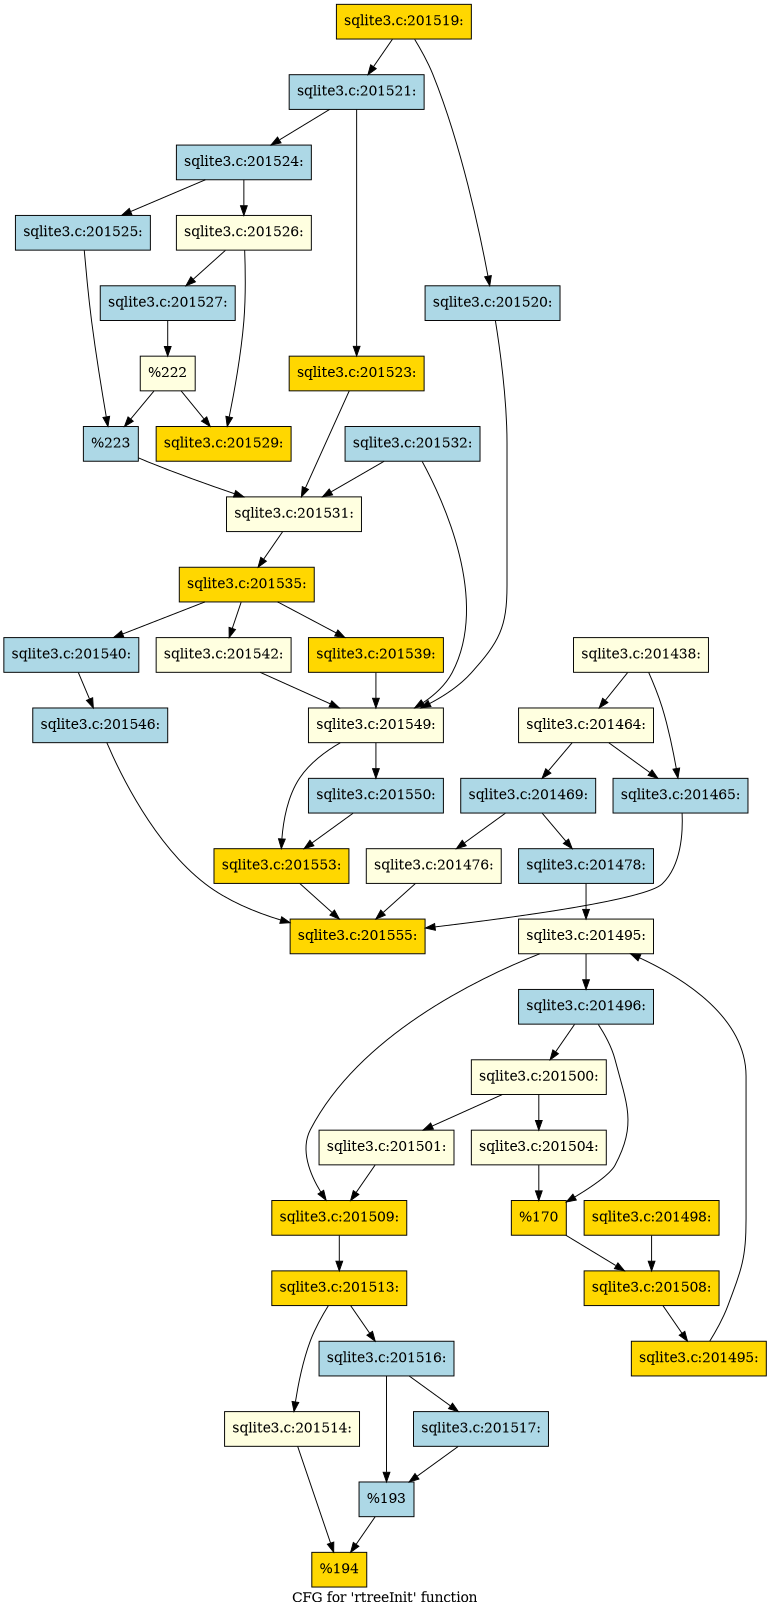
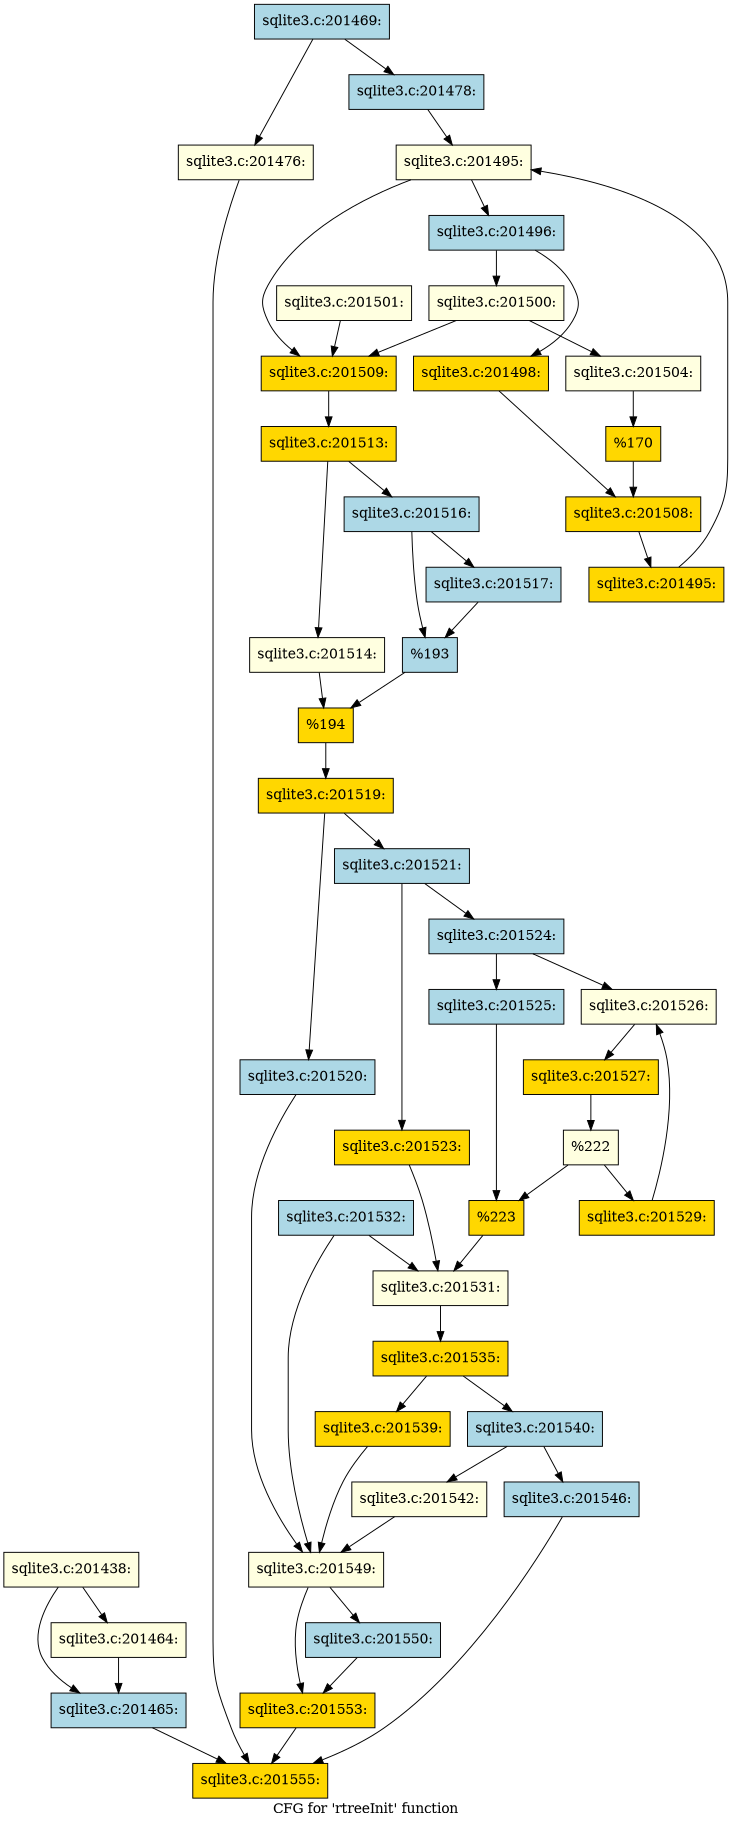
node "sqlite3.c:201527:": fillcolor lightblue -> gold
edge "sqlite3.c:201526:" -> "sqlite3.c:201529:": reversed
node "%223": fillcolor lightblue -> gold
edge "sqlite3.c:201535:" -> "sqlite3.c:201542:": now "sqlite3.c:201540:" -> "sqlite3.c:201542:"
edge "%194" -> "sqlite3.c:201519:": added
edge "sqlite3.c:201464:" -> "sqlite3.c:201469:": removed
edge "sqlite3.c:201500:" -> "sqlite3.c:201501:": now "sqlite3.c:201500:" -> "sqlite3.c:201509:"
edge "sqlite3.c:201496:" -> "%170": now "sqlite3.c:201496:" -> "sqlite3.c:201498:"
